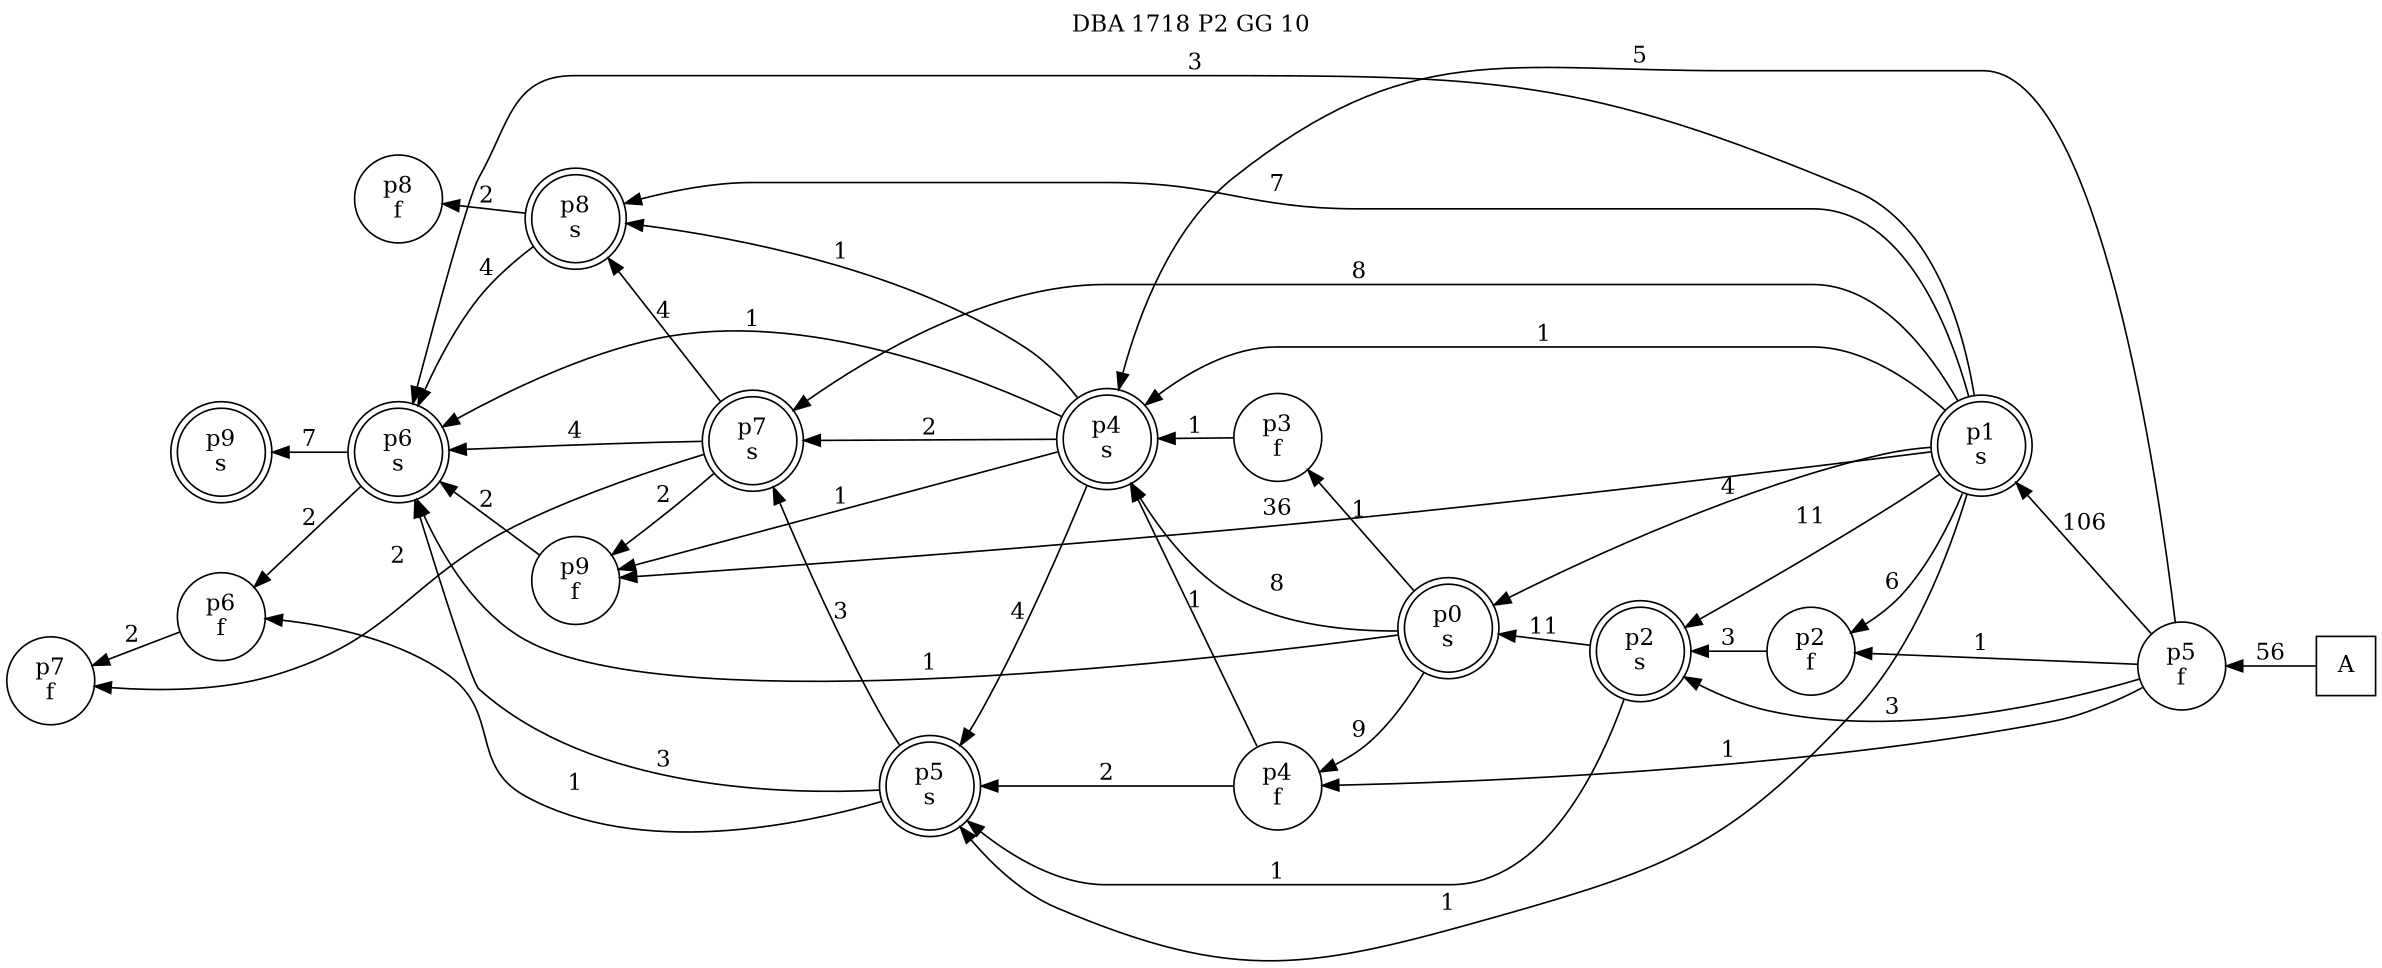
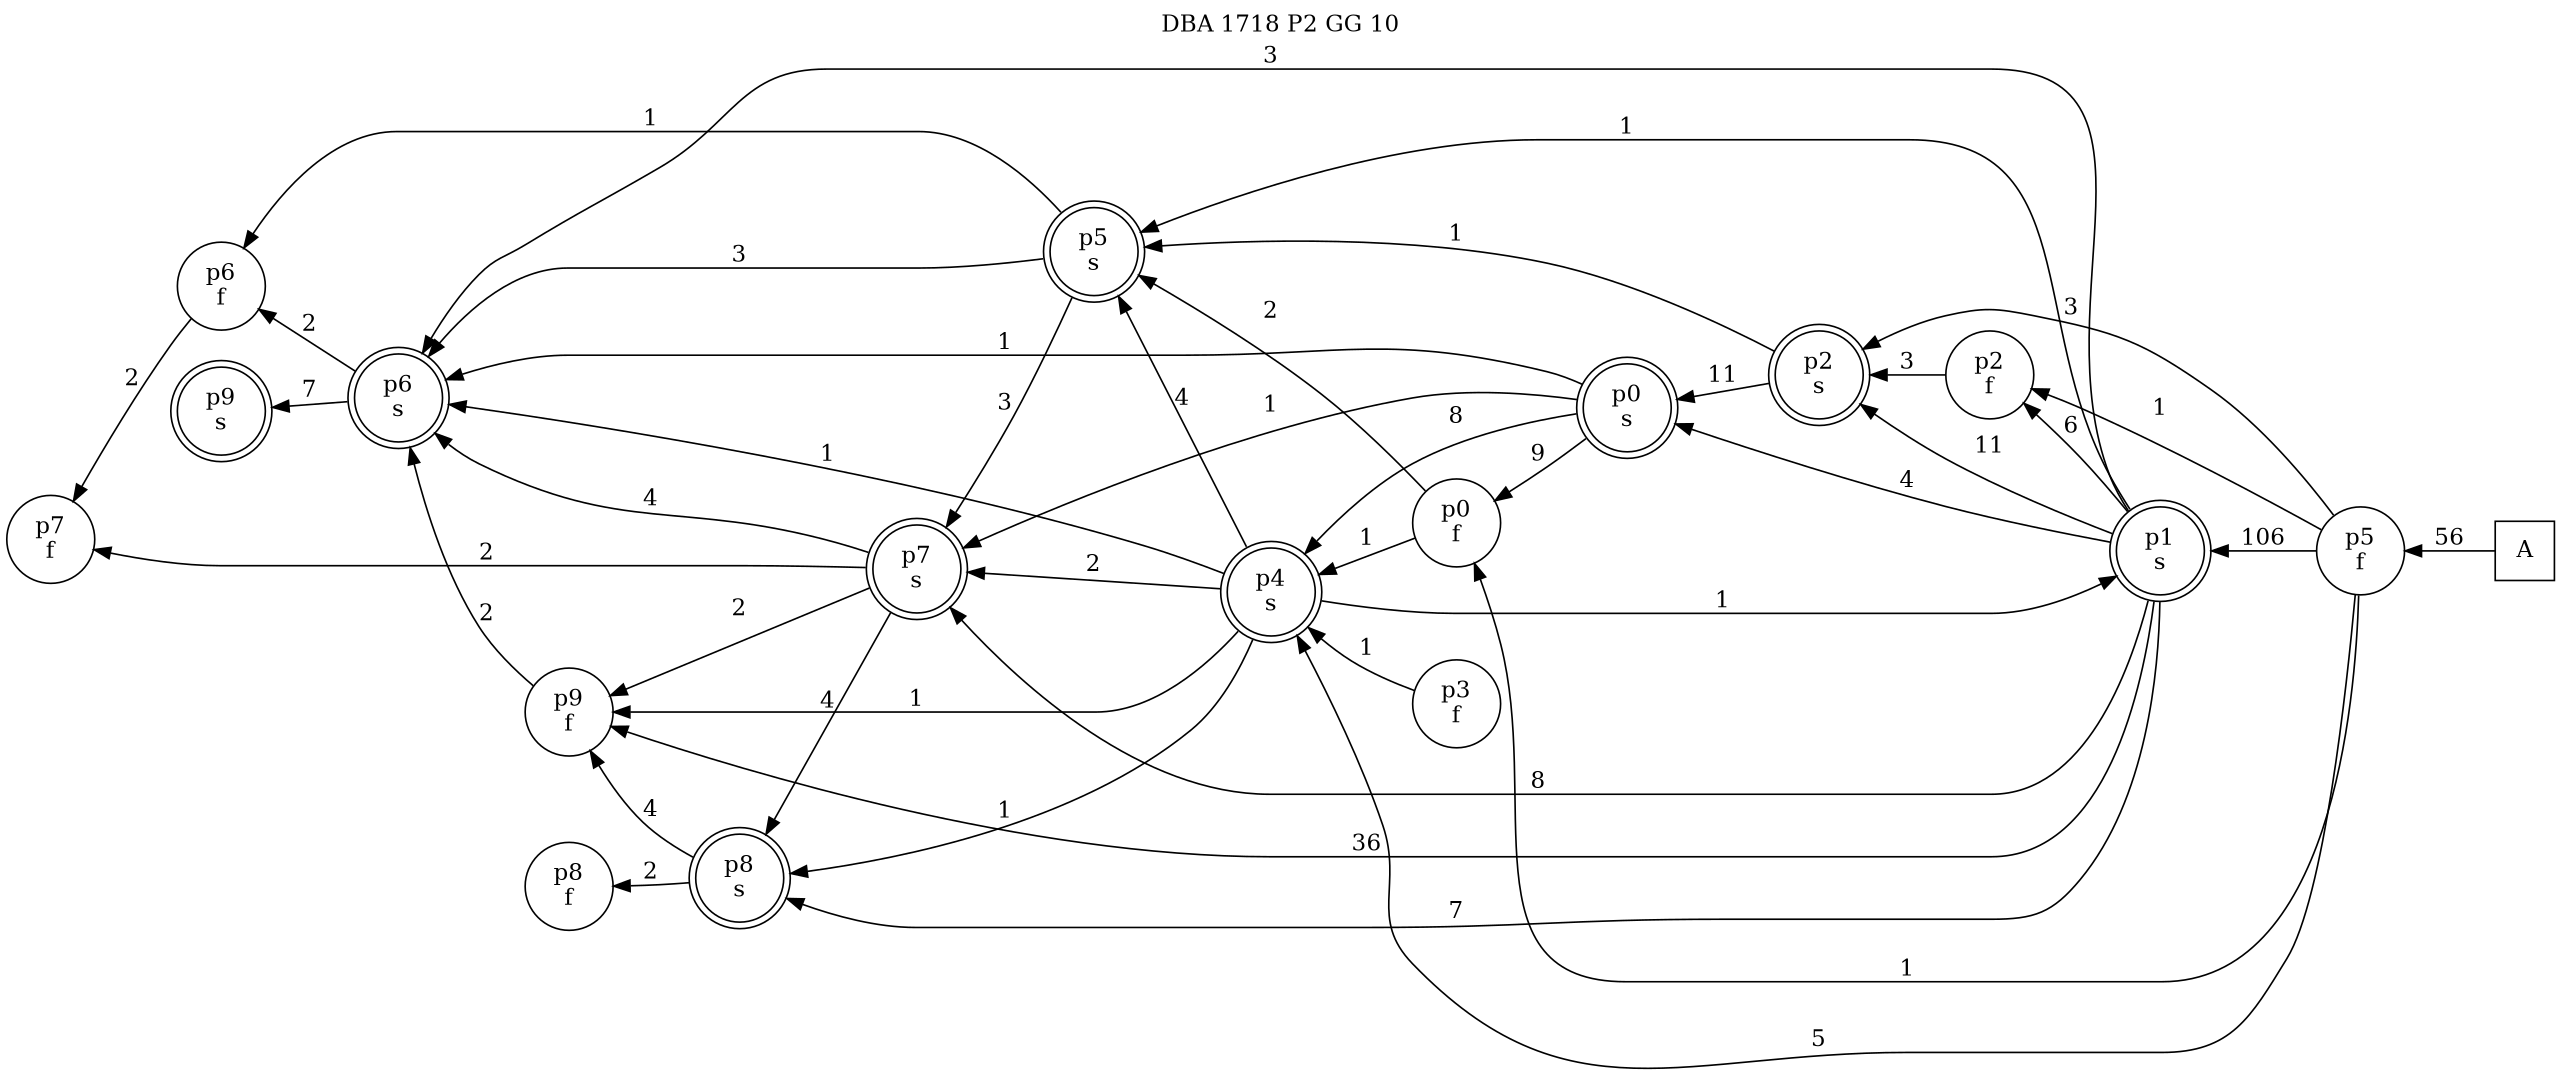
edge "p8 s" -> "p6 s": now "p8 s" -> "p9 f"
edge "p1 s" -> "p4 s": reversed
edge "p0 s" -> "p3 f": now "p0 s" -> "p7 s"
node "p4 f": label "p4 f" -> "p0 f"
